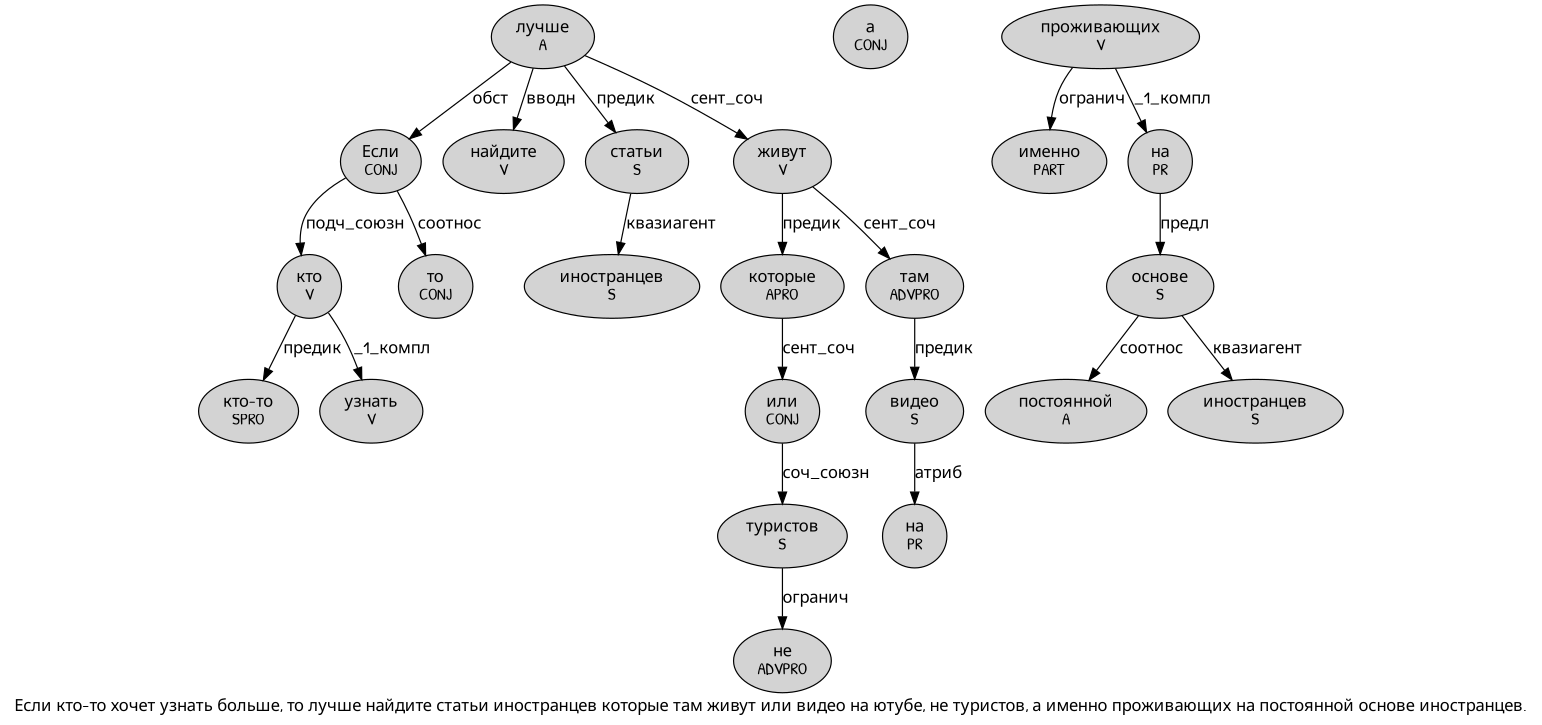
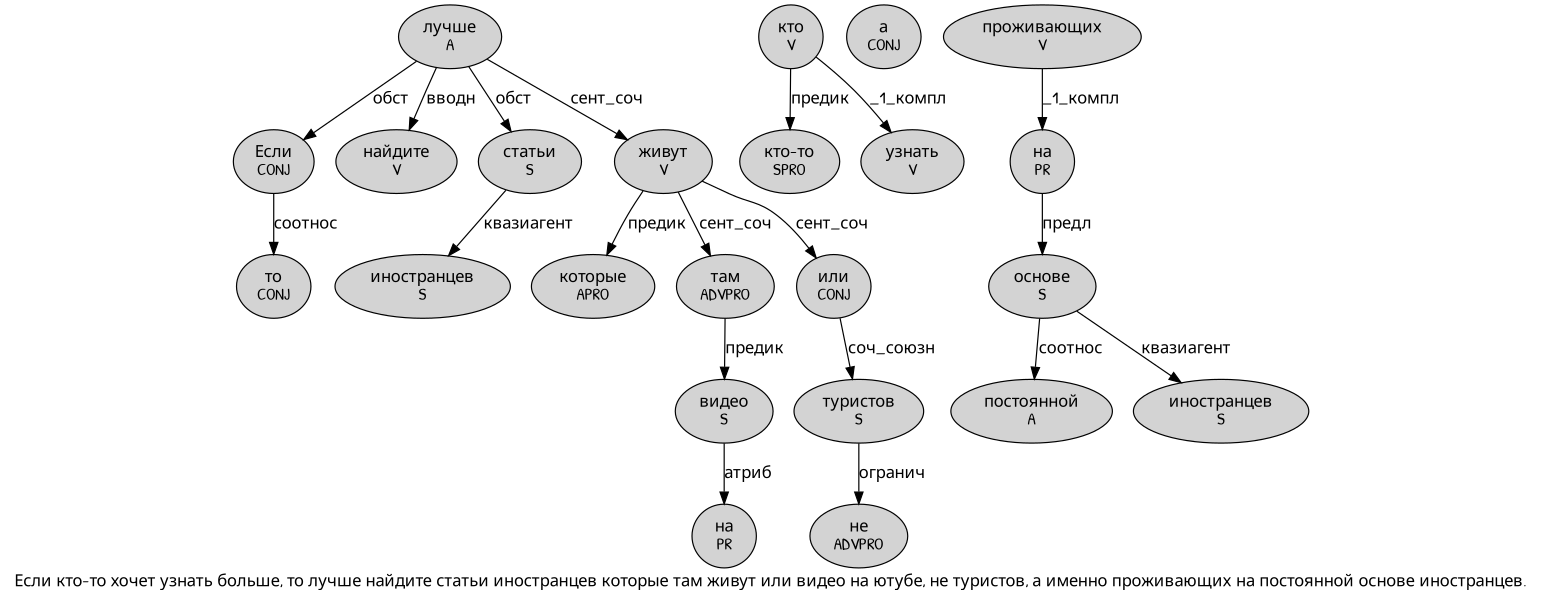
edge "лучше A" -> "статьи S": label "предик" -> "обст"
node "именно PART": removed
edge "Если CONJ" -> "кто V": removed, label "подч_союзн"
edge "которые APRO" -> "или CONJ": now "живут V" -> "или CONJ"
